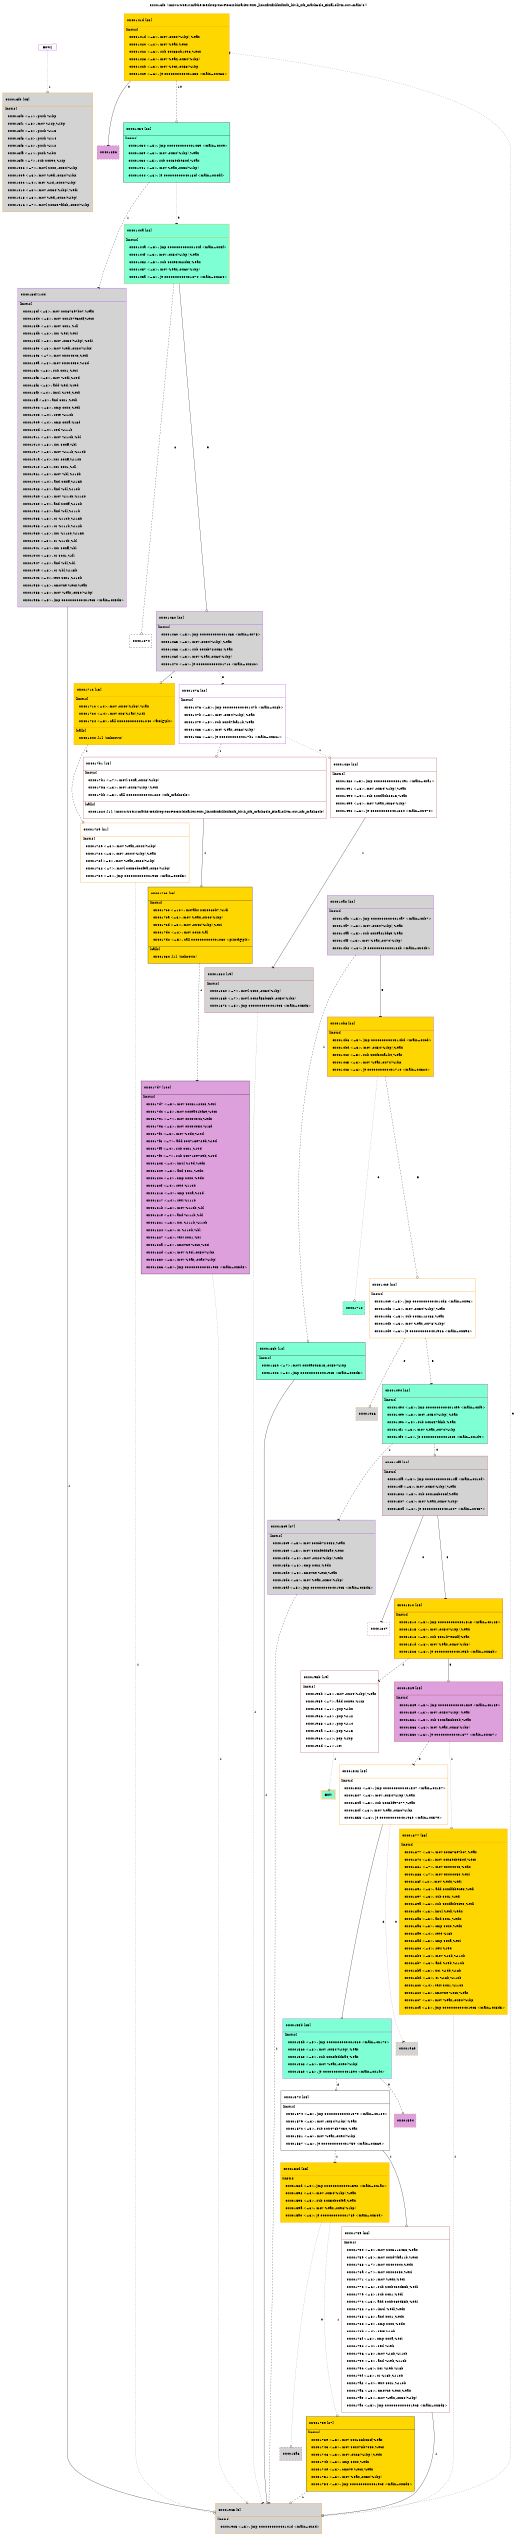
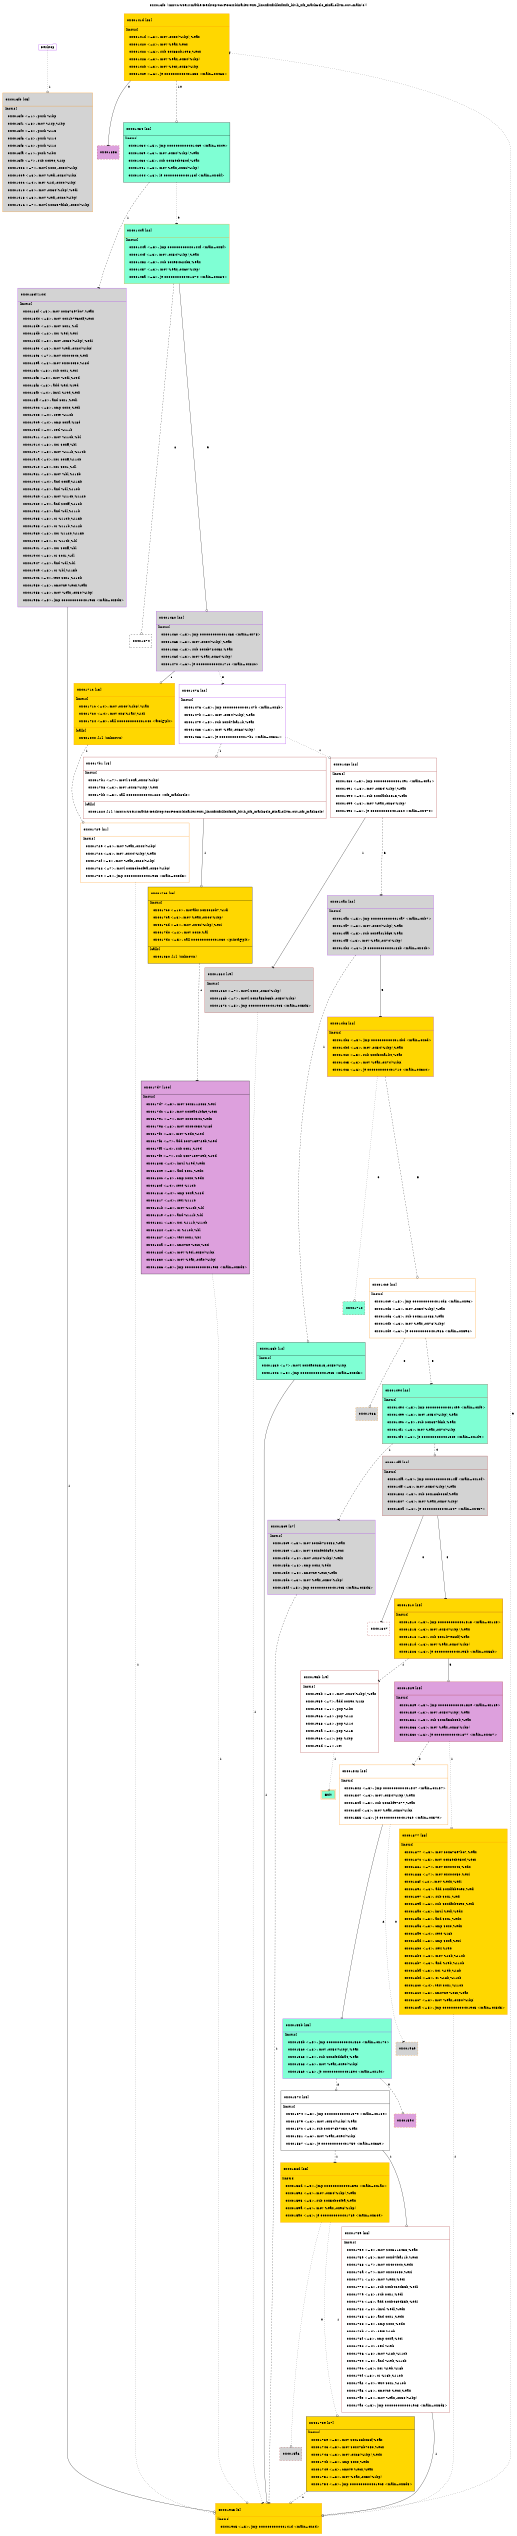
node "Entry": label "Entry" -> "Desktop"
edge "0x40148c [22]" -> "0x4014a2 [22]": added, label "6"
node "0x4019c5 [5]": fillcolor lightgrey -> gold
